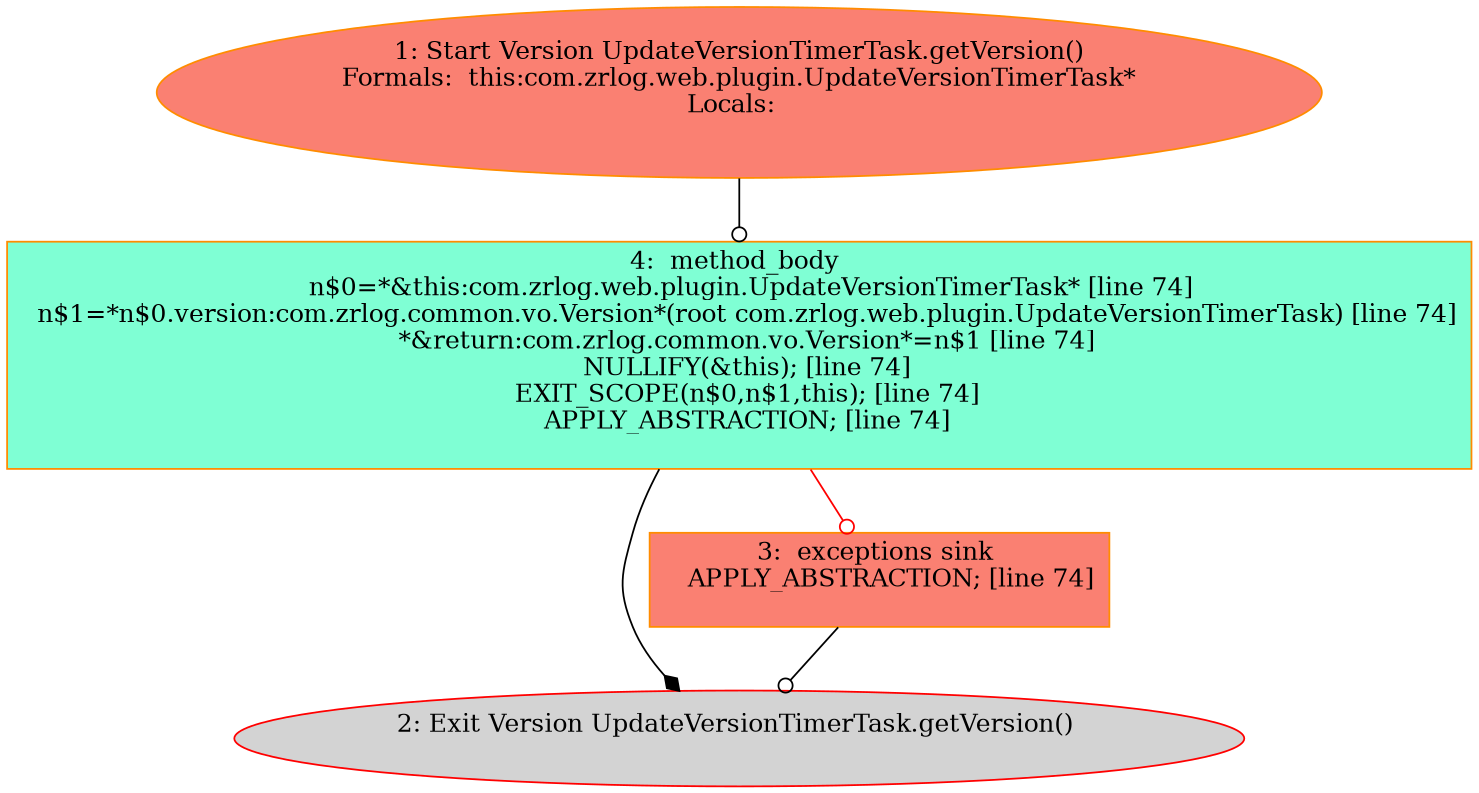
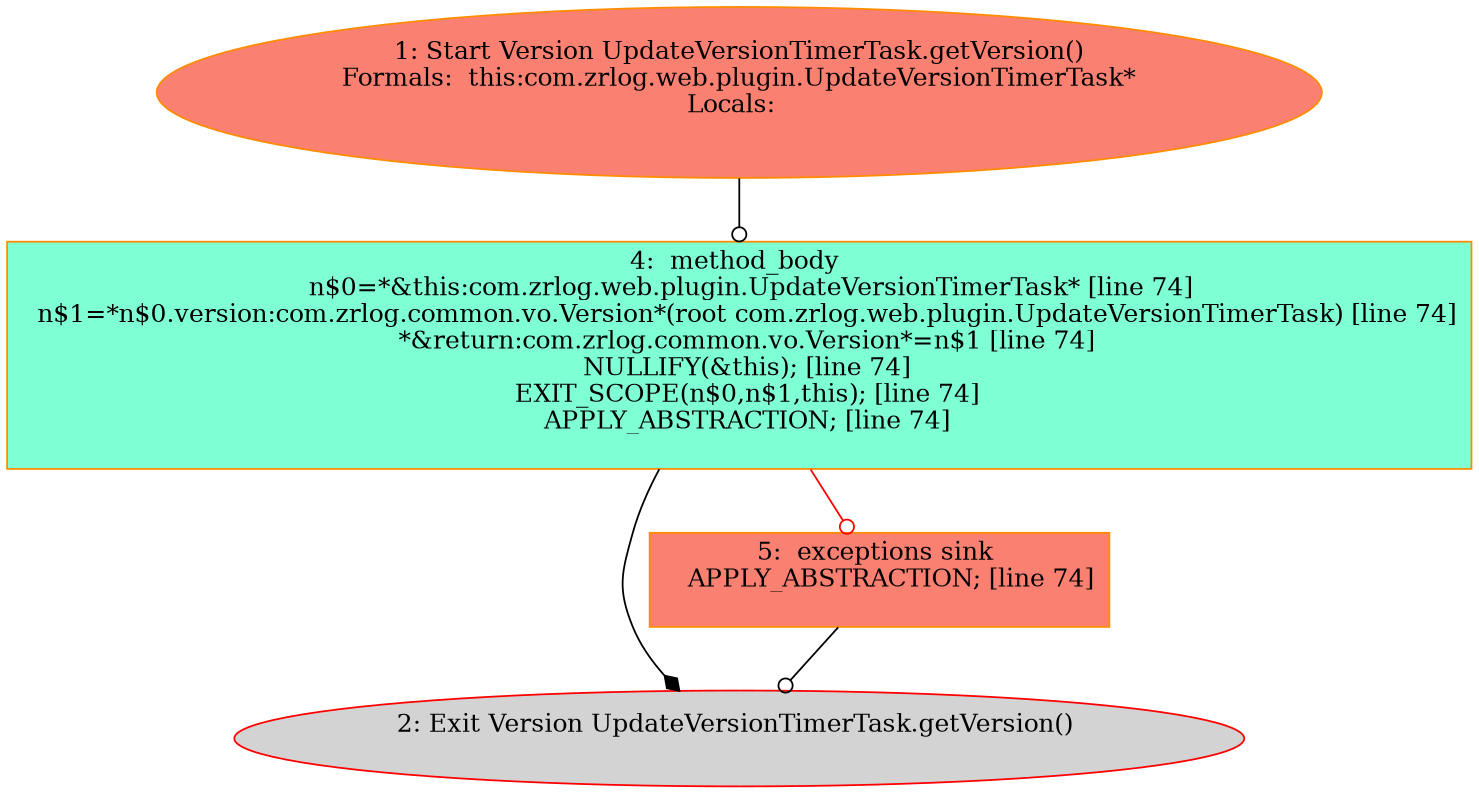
node "3:  exceptions sink APPLY_ABSTRACTION; [line 74]": label "3:  exceptions sink APPLY_ABSTRACTION; [line 74]" -> "5:  exceptions sink APPLY_ABSTRACTION; [line 74]"
